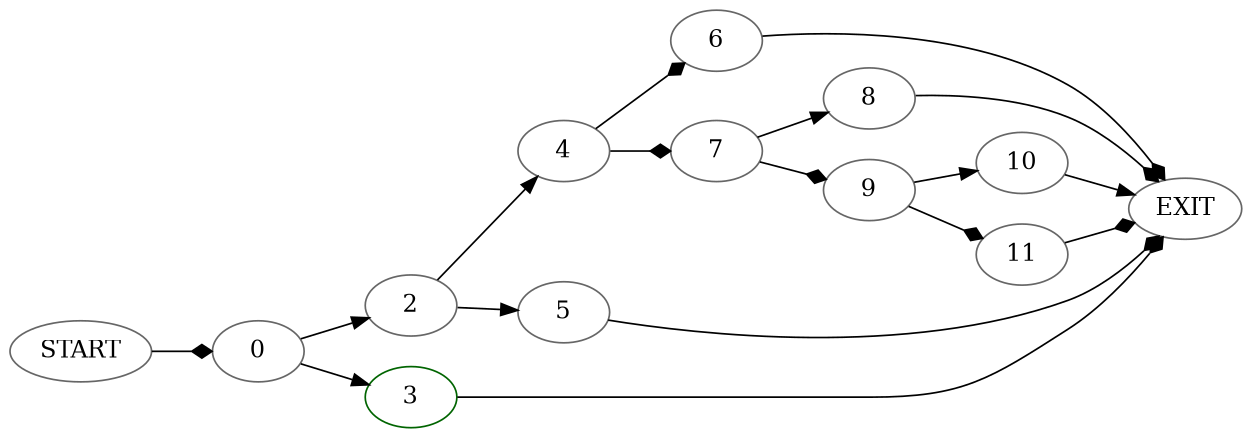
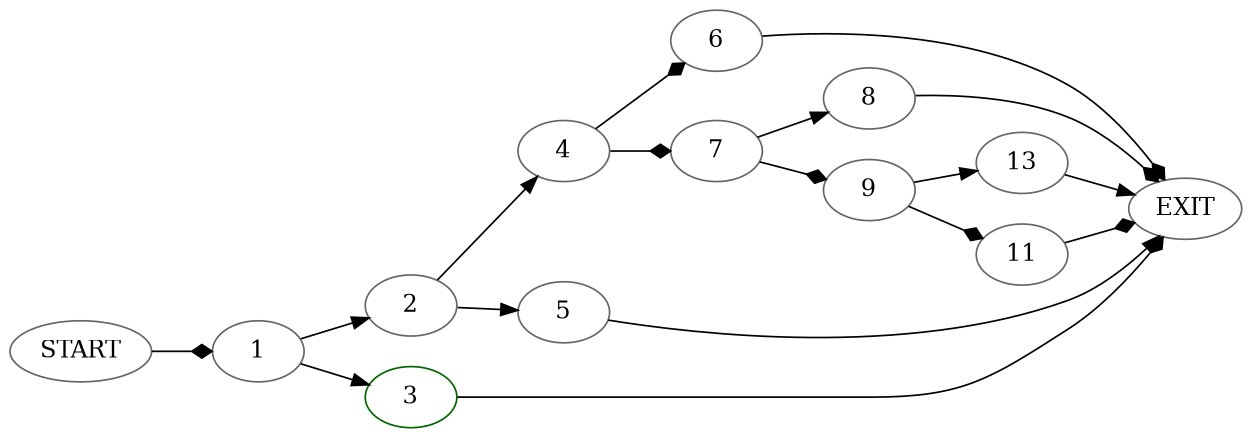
node "10": label "10" -> "13"
edge "5" -> "EXIT": arrowhead diamond -> normal
node "0": label "0" -> "1"
